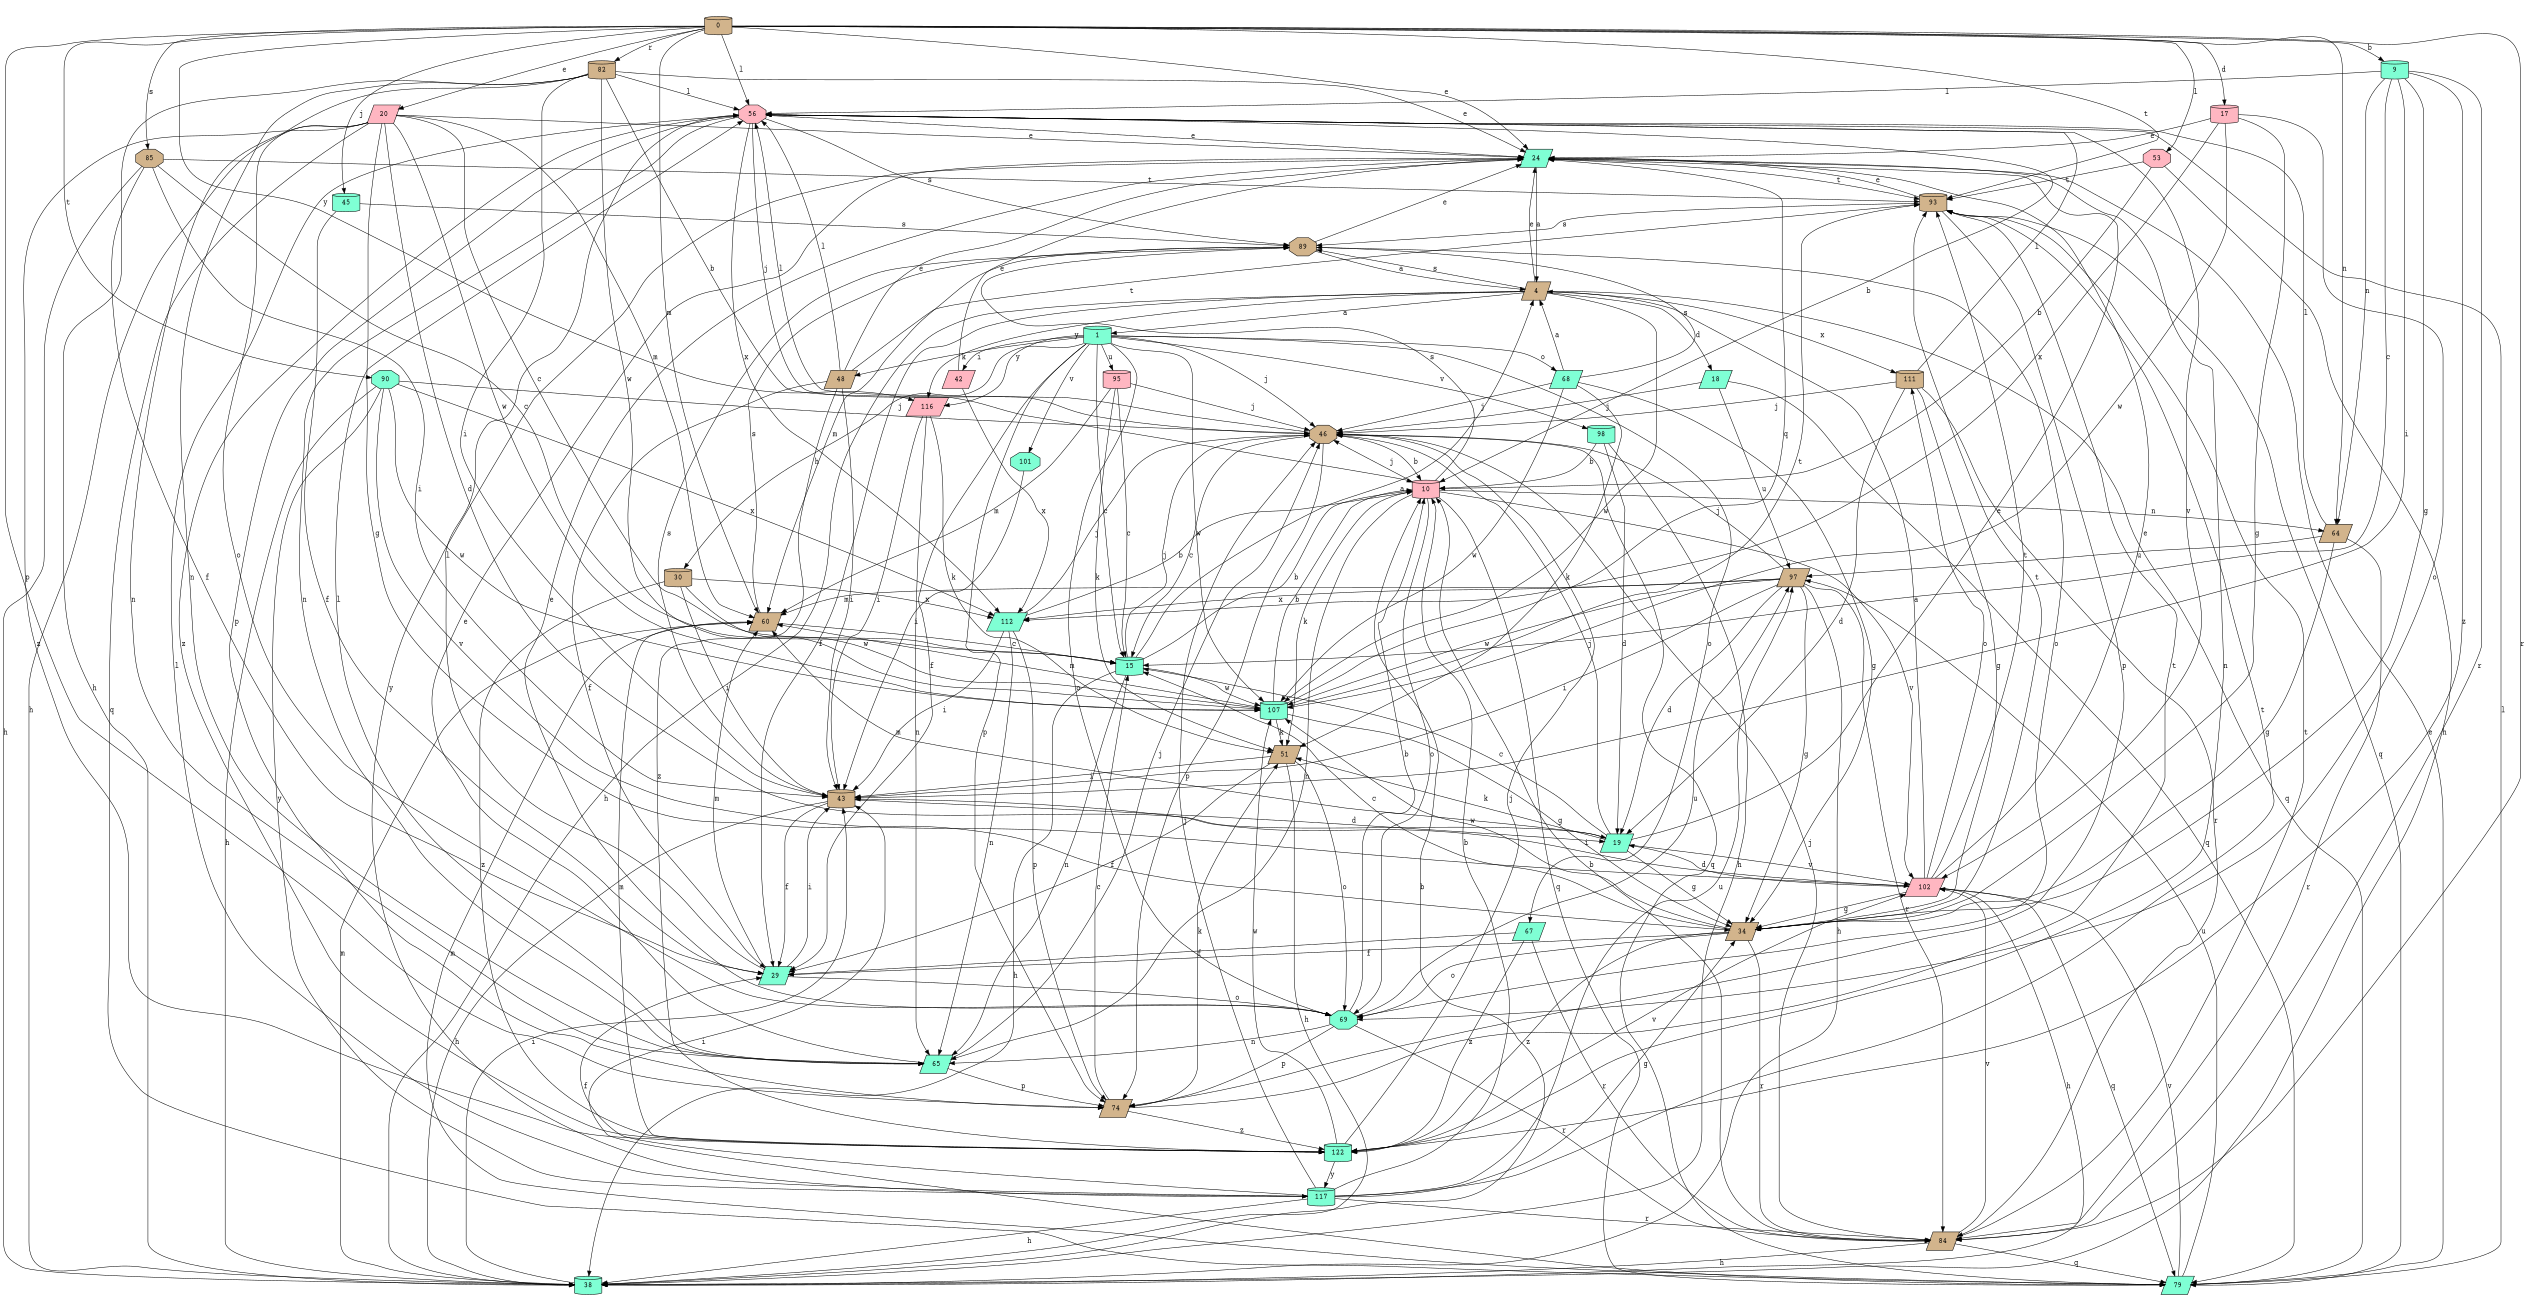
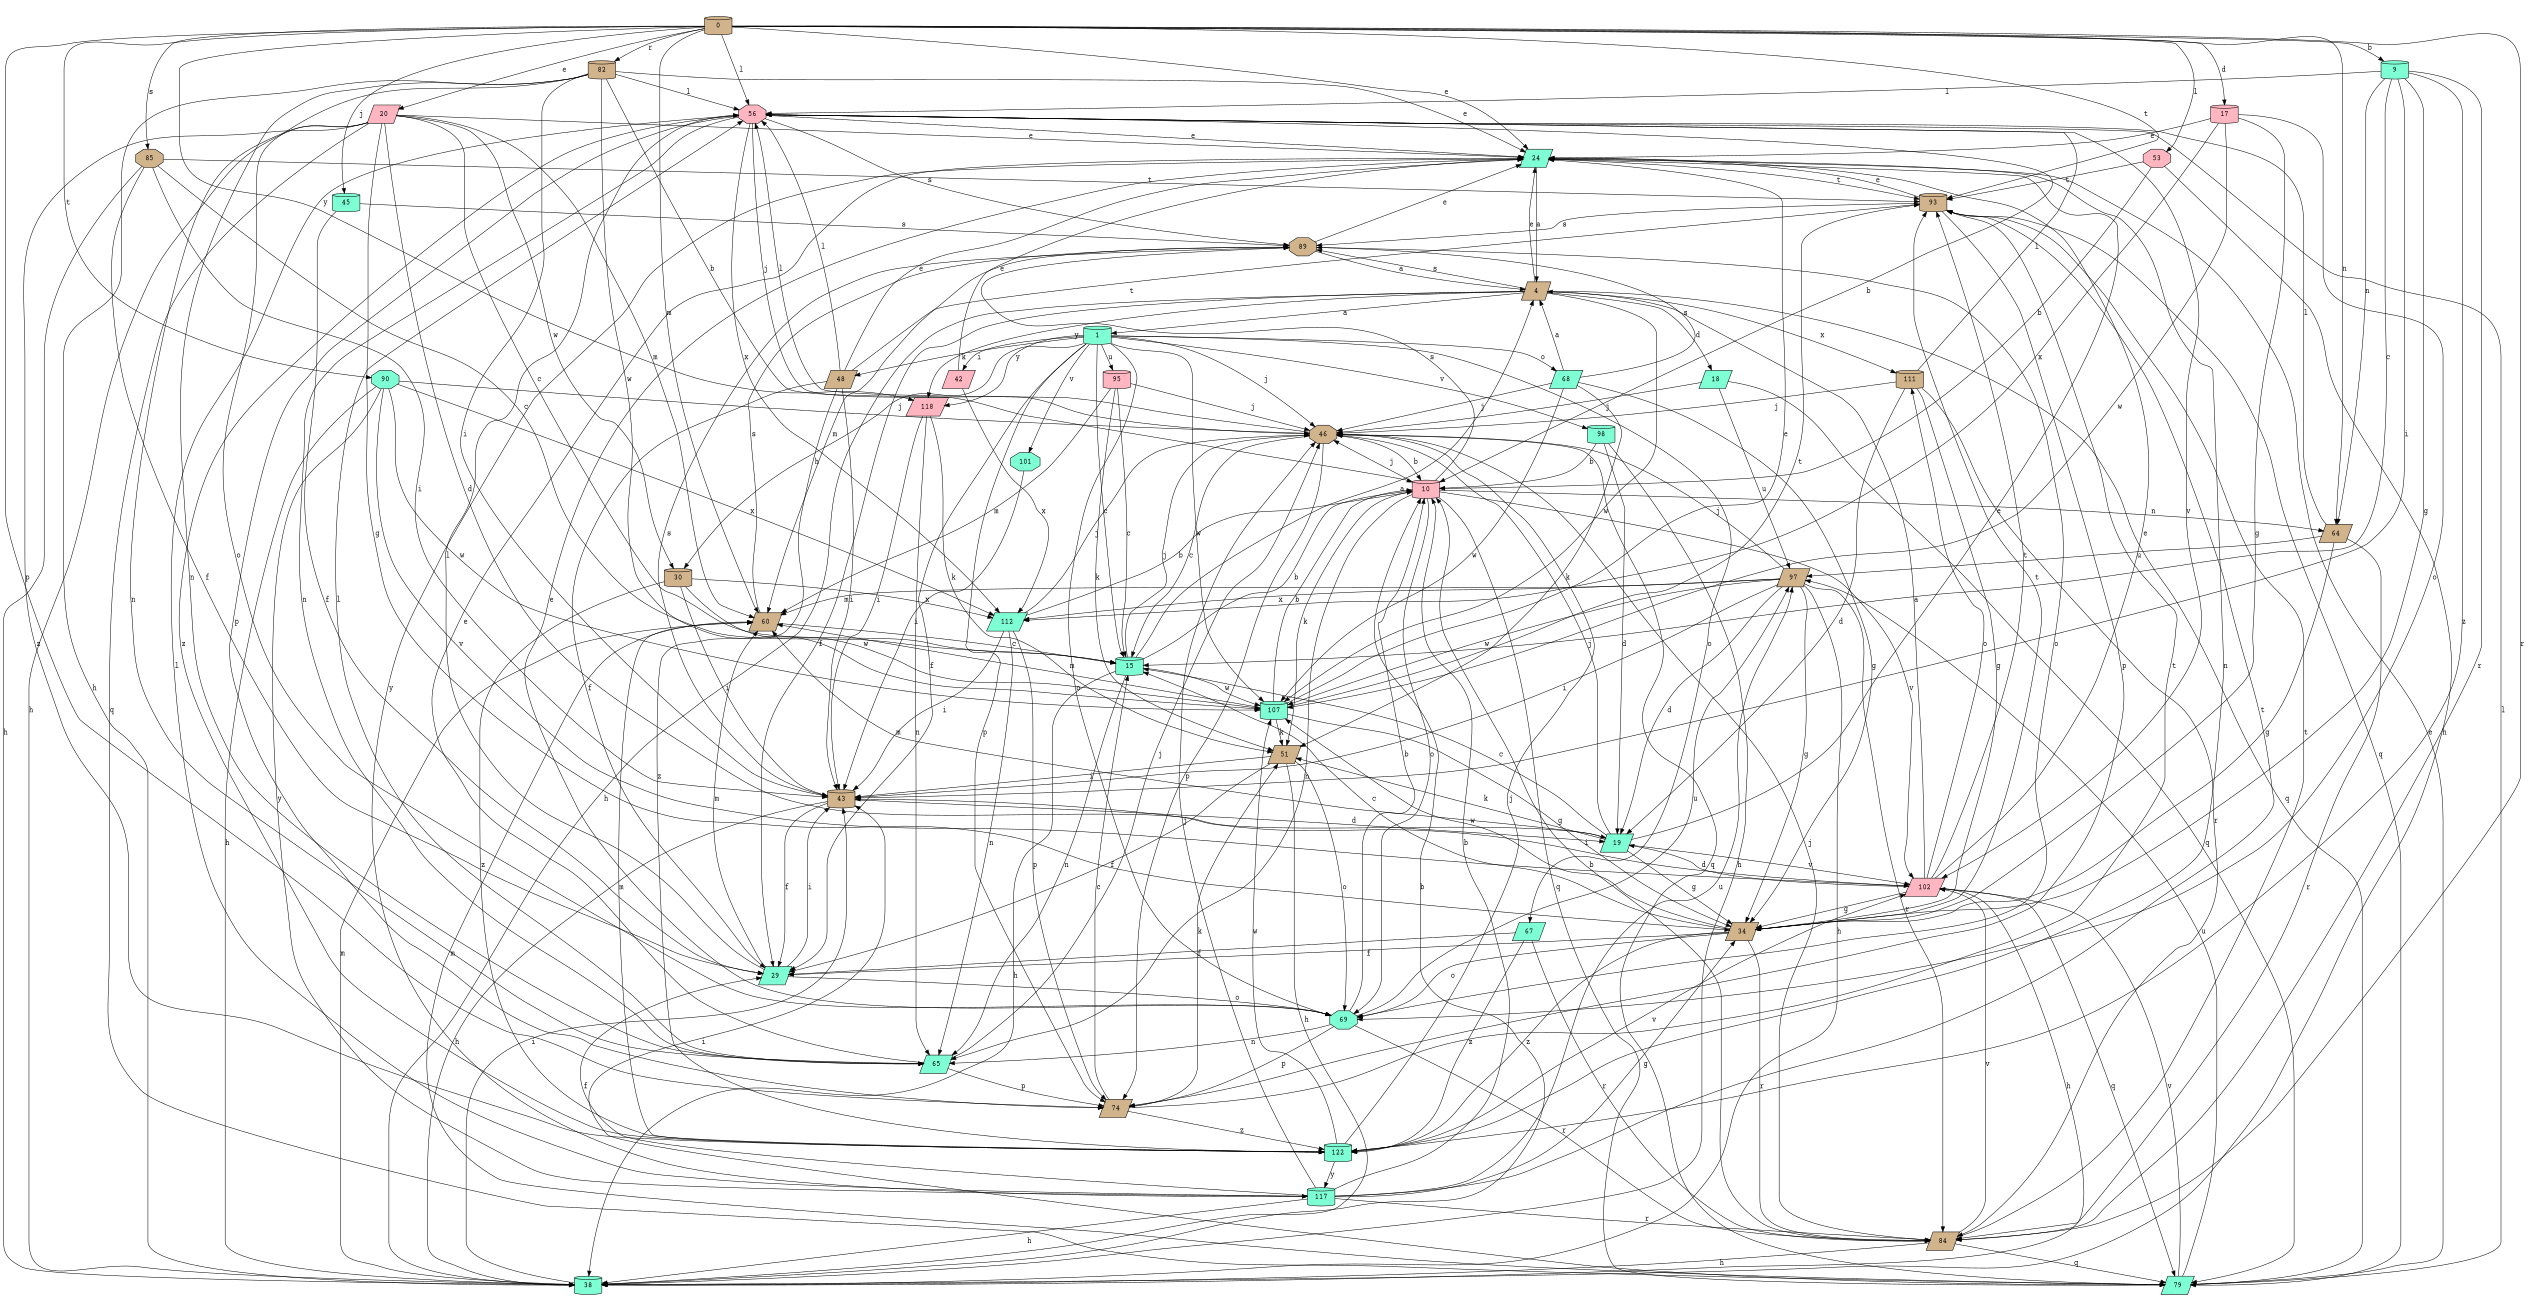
node "116": label "116" -> "118"
edge "107" -> "24": label "q" -> "e"
edge "20" -> "107": now "20" -> "30"
